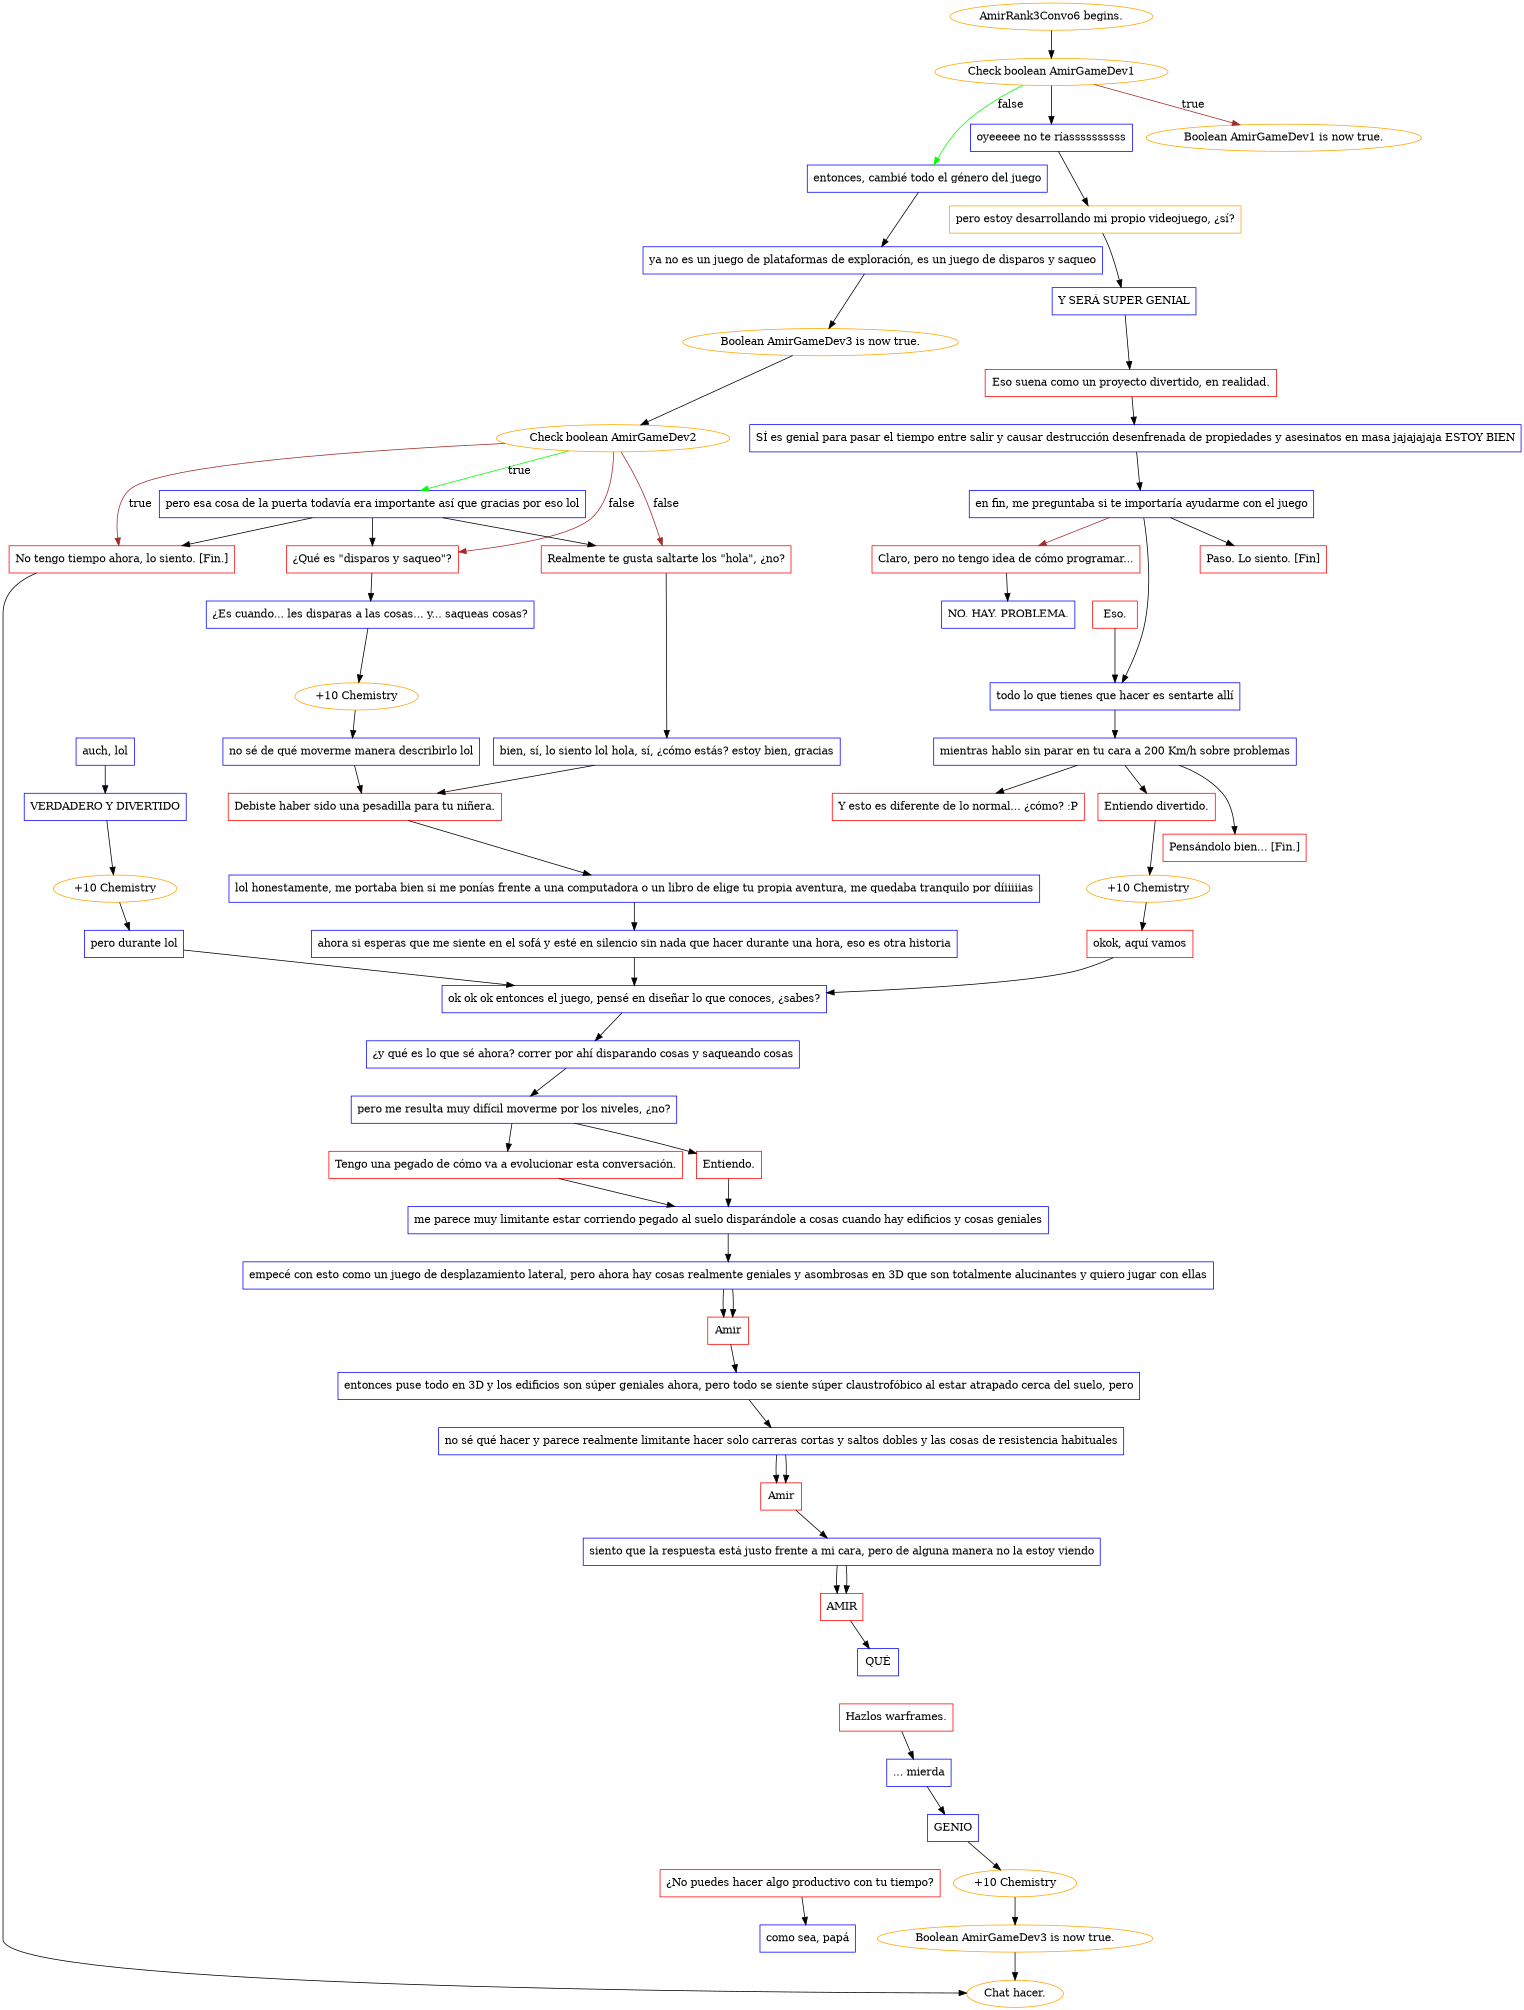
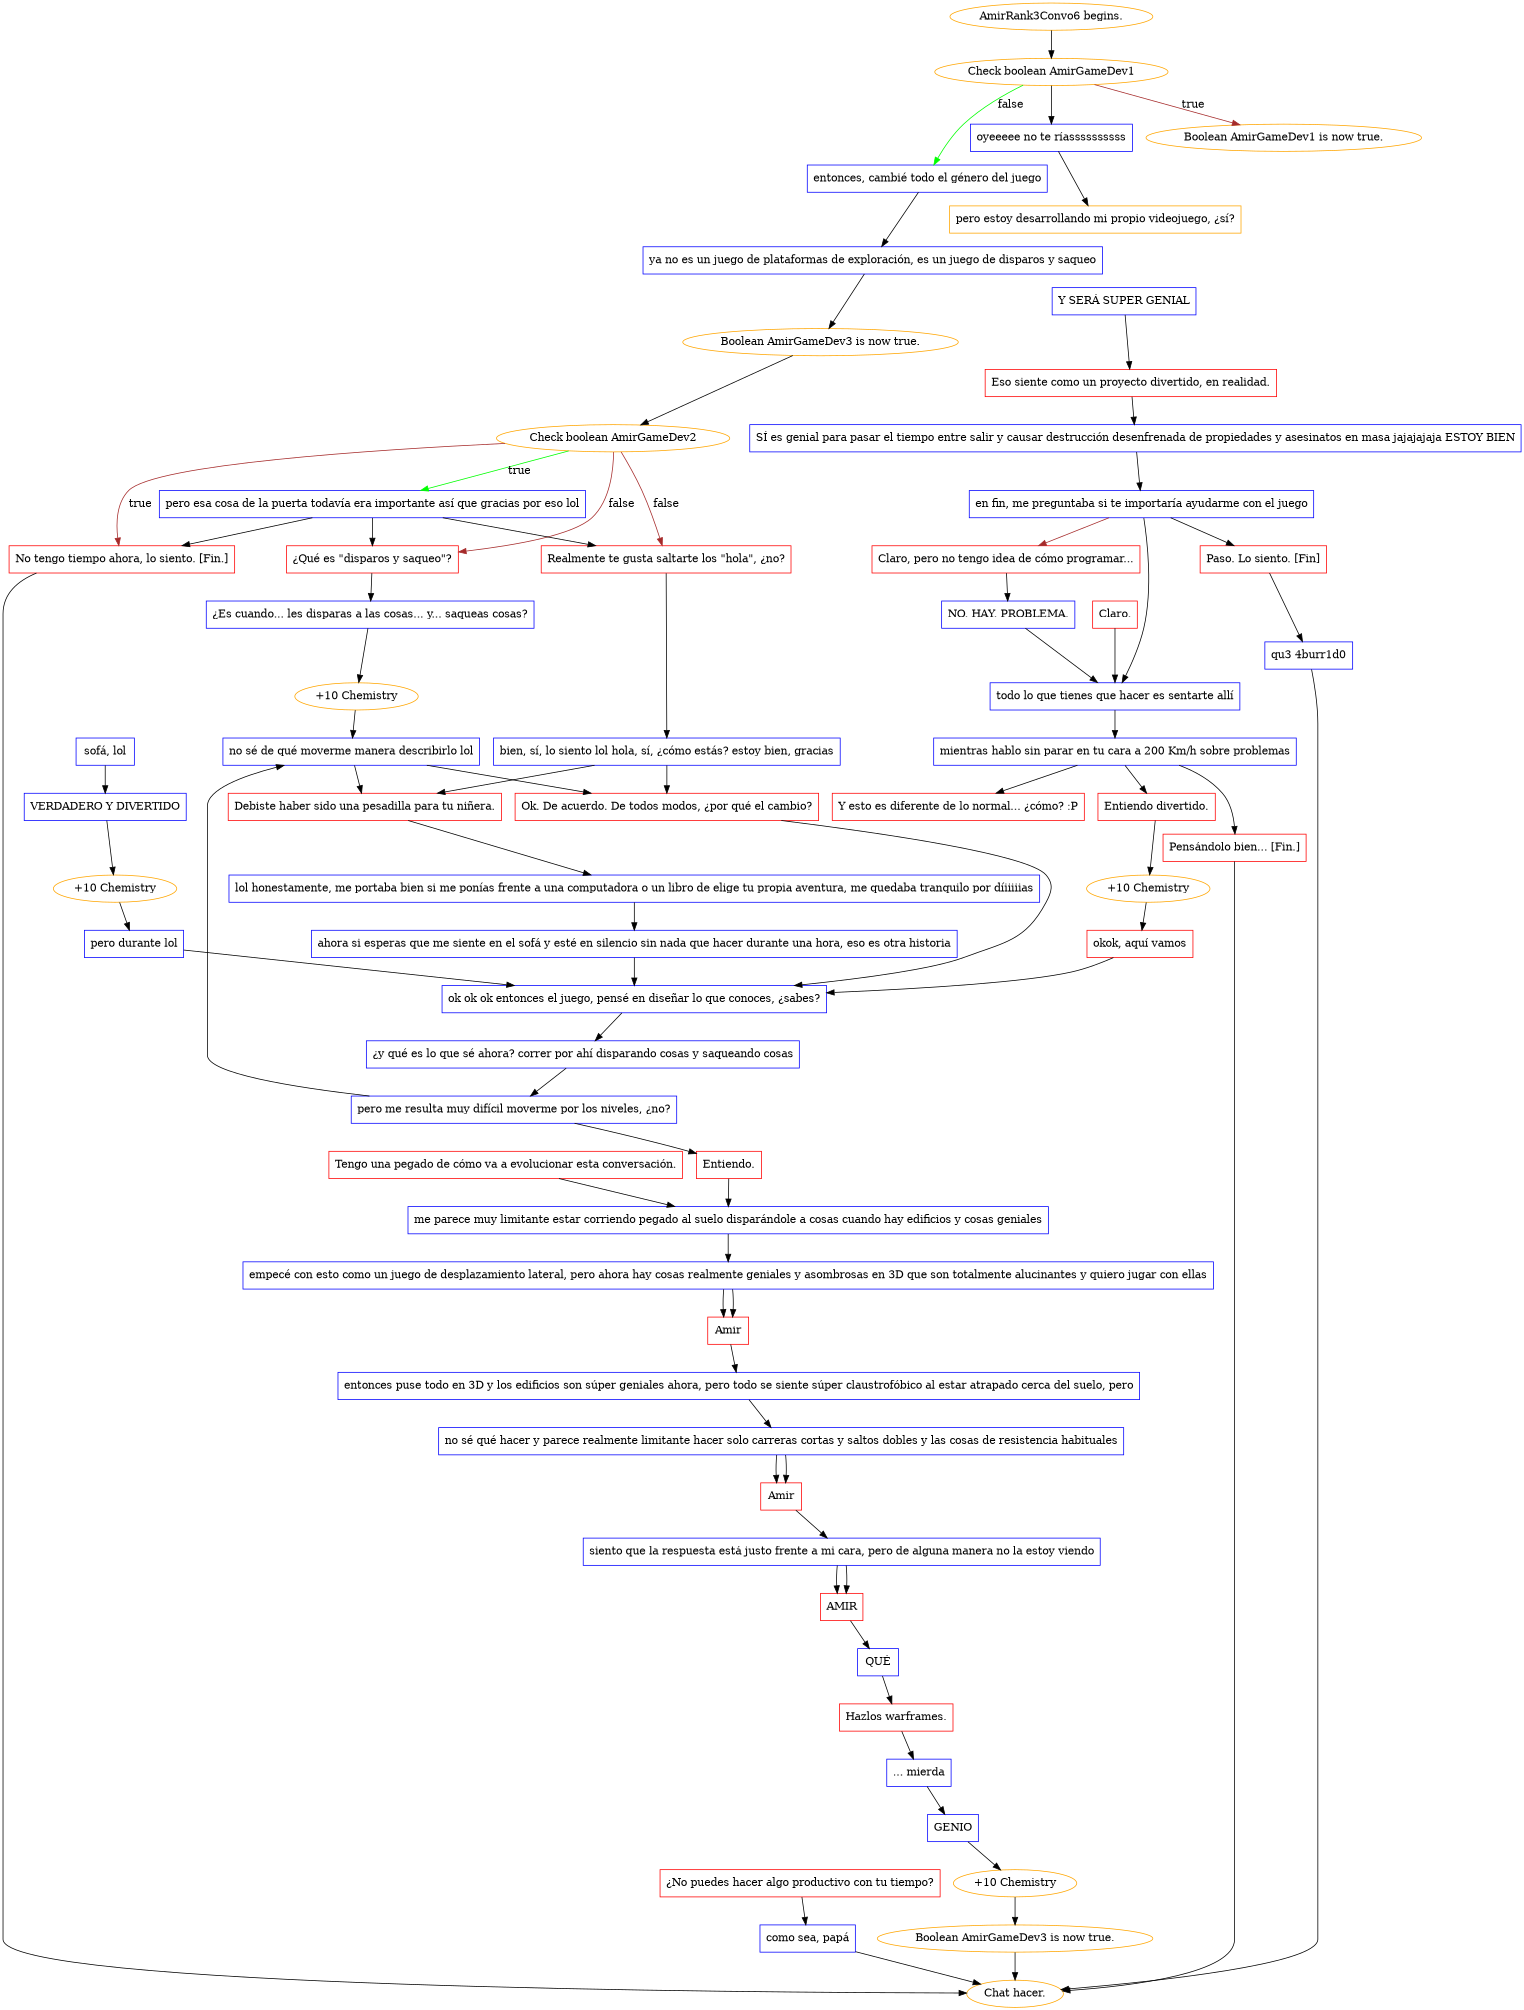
edge "pero estoy desarrollando mi propio videojuego, ¿sí?" -> "Y SERÁ SUPER GENIAL": removed
node "Eso suena como un proyecto divertido, en realidad.": label "Eso suena como un proyecto divertido, en realidad." -> "Eso siente como un proyecto divertido, en realidad."
node "Eso.": label "Eso." -> "Claro."
edge "NO. HAY. PROBLEMA." -> "todo lo que tienes que hacer es sentarte allí": added
node "qu3 4burr1d0": added
node "auch, lol": label "auch, lol" -> "sofá, lol"
node "Ok. De acuerdo. De todos modos, ¿por qué el cambio?": added
edge "pero me resulta muy difícil moverme por los niveles, ¿no?" -> "Tengo una pegado de cómo va a evolucionar esta conversación.": now "pero me resulta muy difícil moverme por los niveles, ¿no?" -> "no sé de qué moverme manera describirlo lol"
edge "Pensándolo bien... [Fin.]" -> "Chat hacer.": added
edge "QUÉ" -> "Hazlos warframes.": added
edge "como sea, papá" -> "Chat hacer.": added
